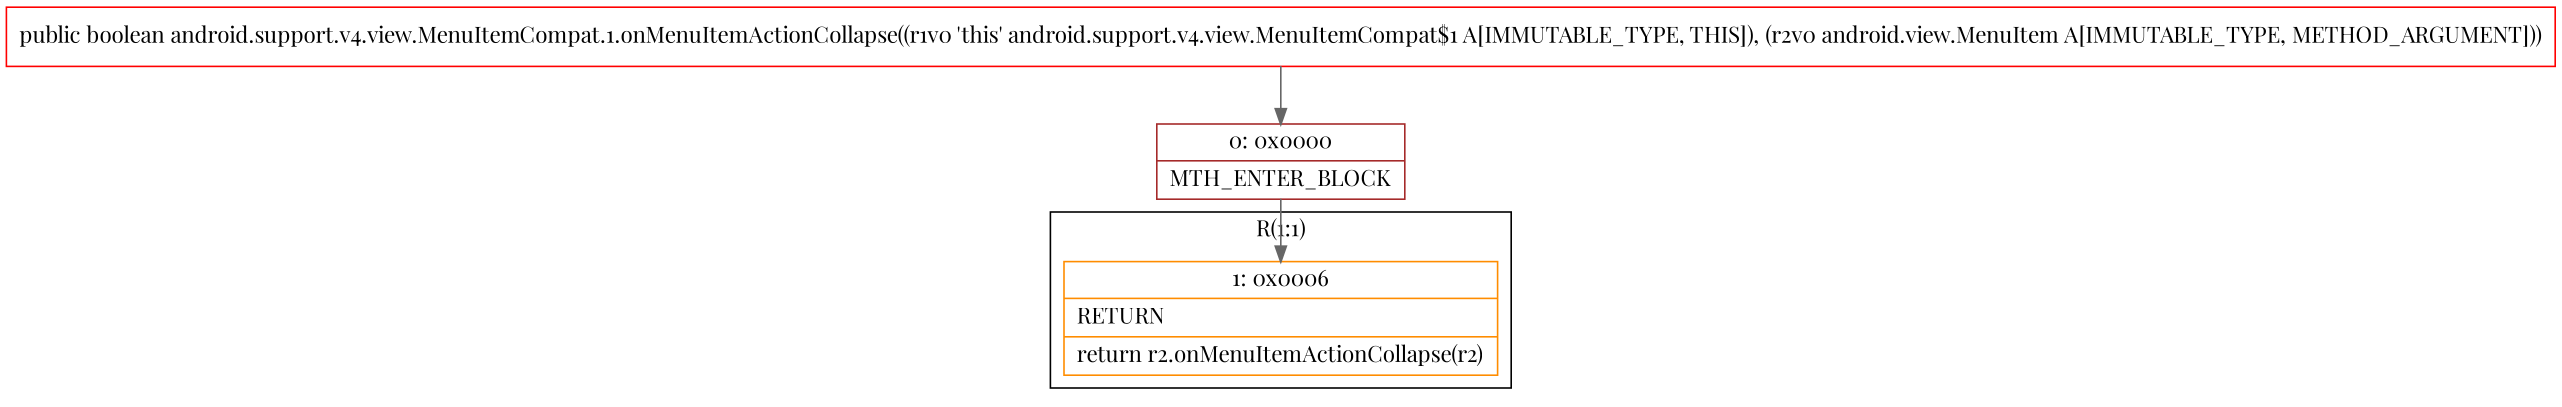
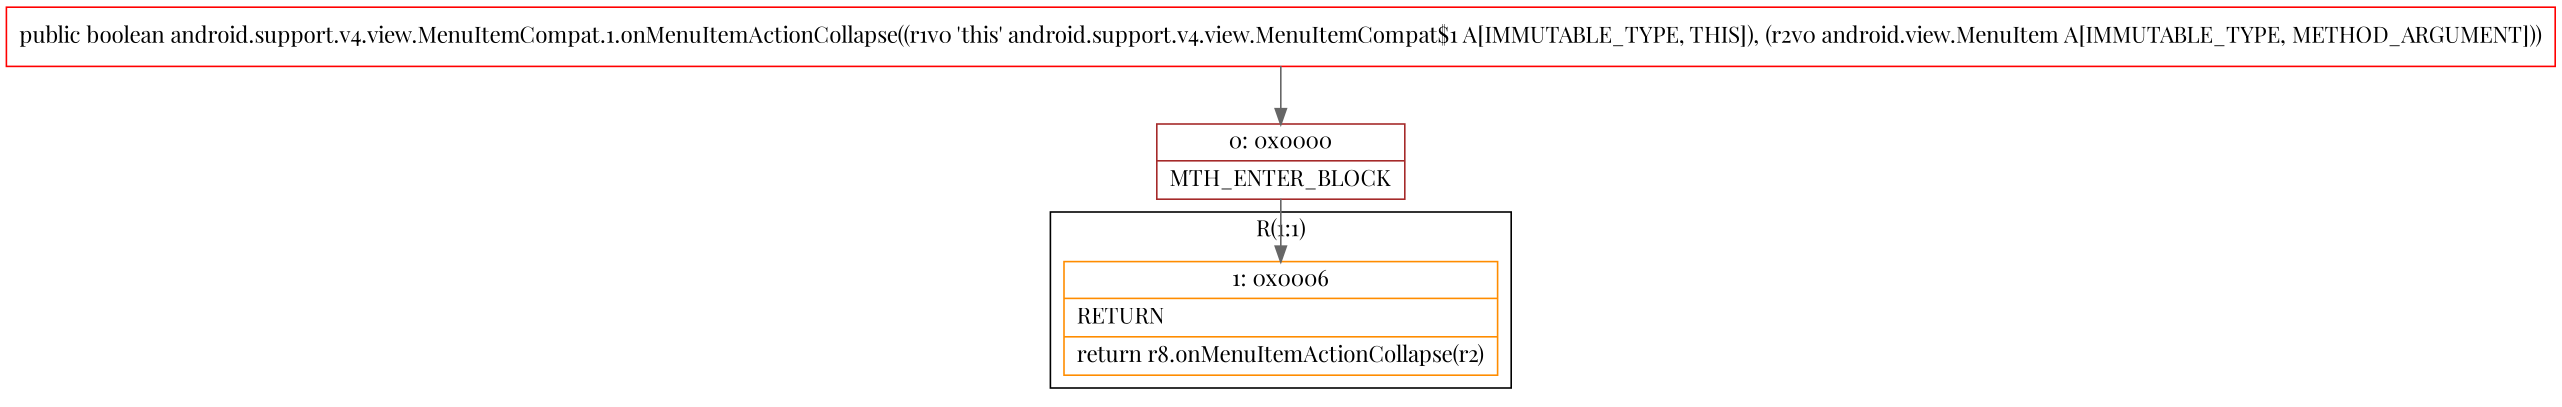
node "1: 0x0006": text "return r2.onMenuItemActionCollapse(r2)" -> "return r8.onMenuItemActionCollapse(r2)"
